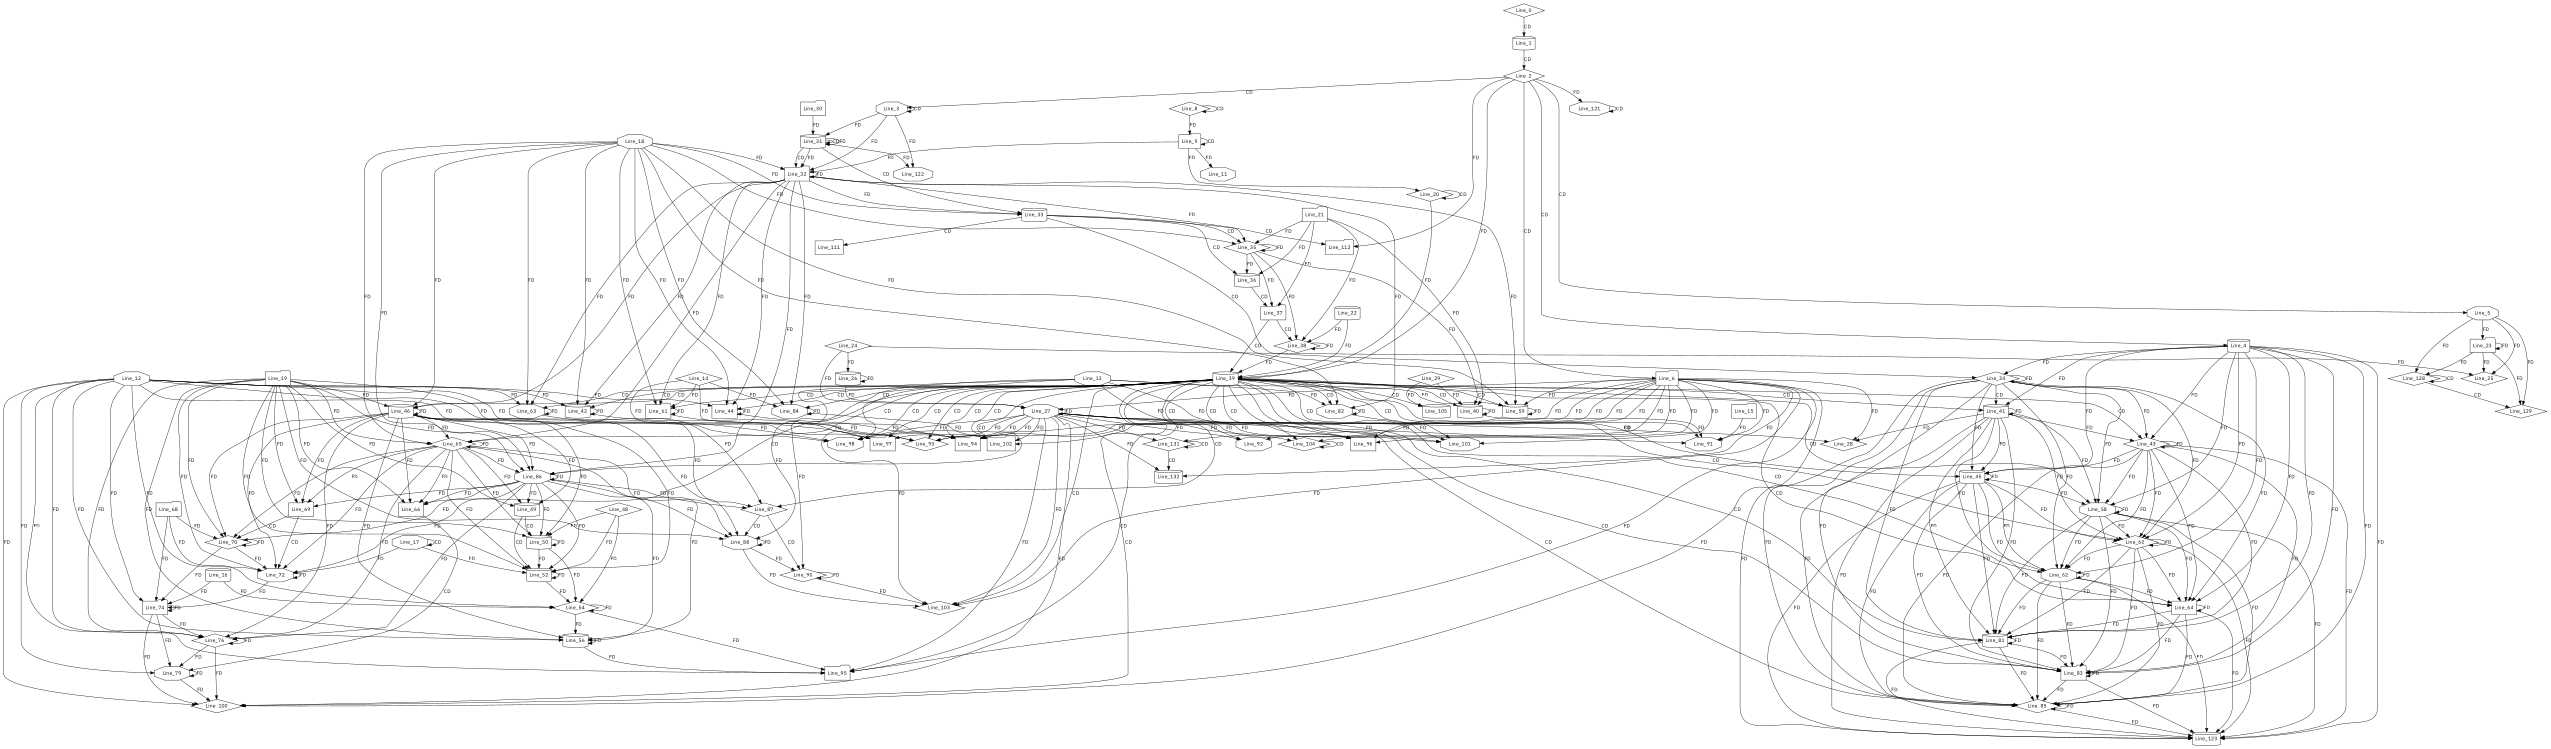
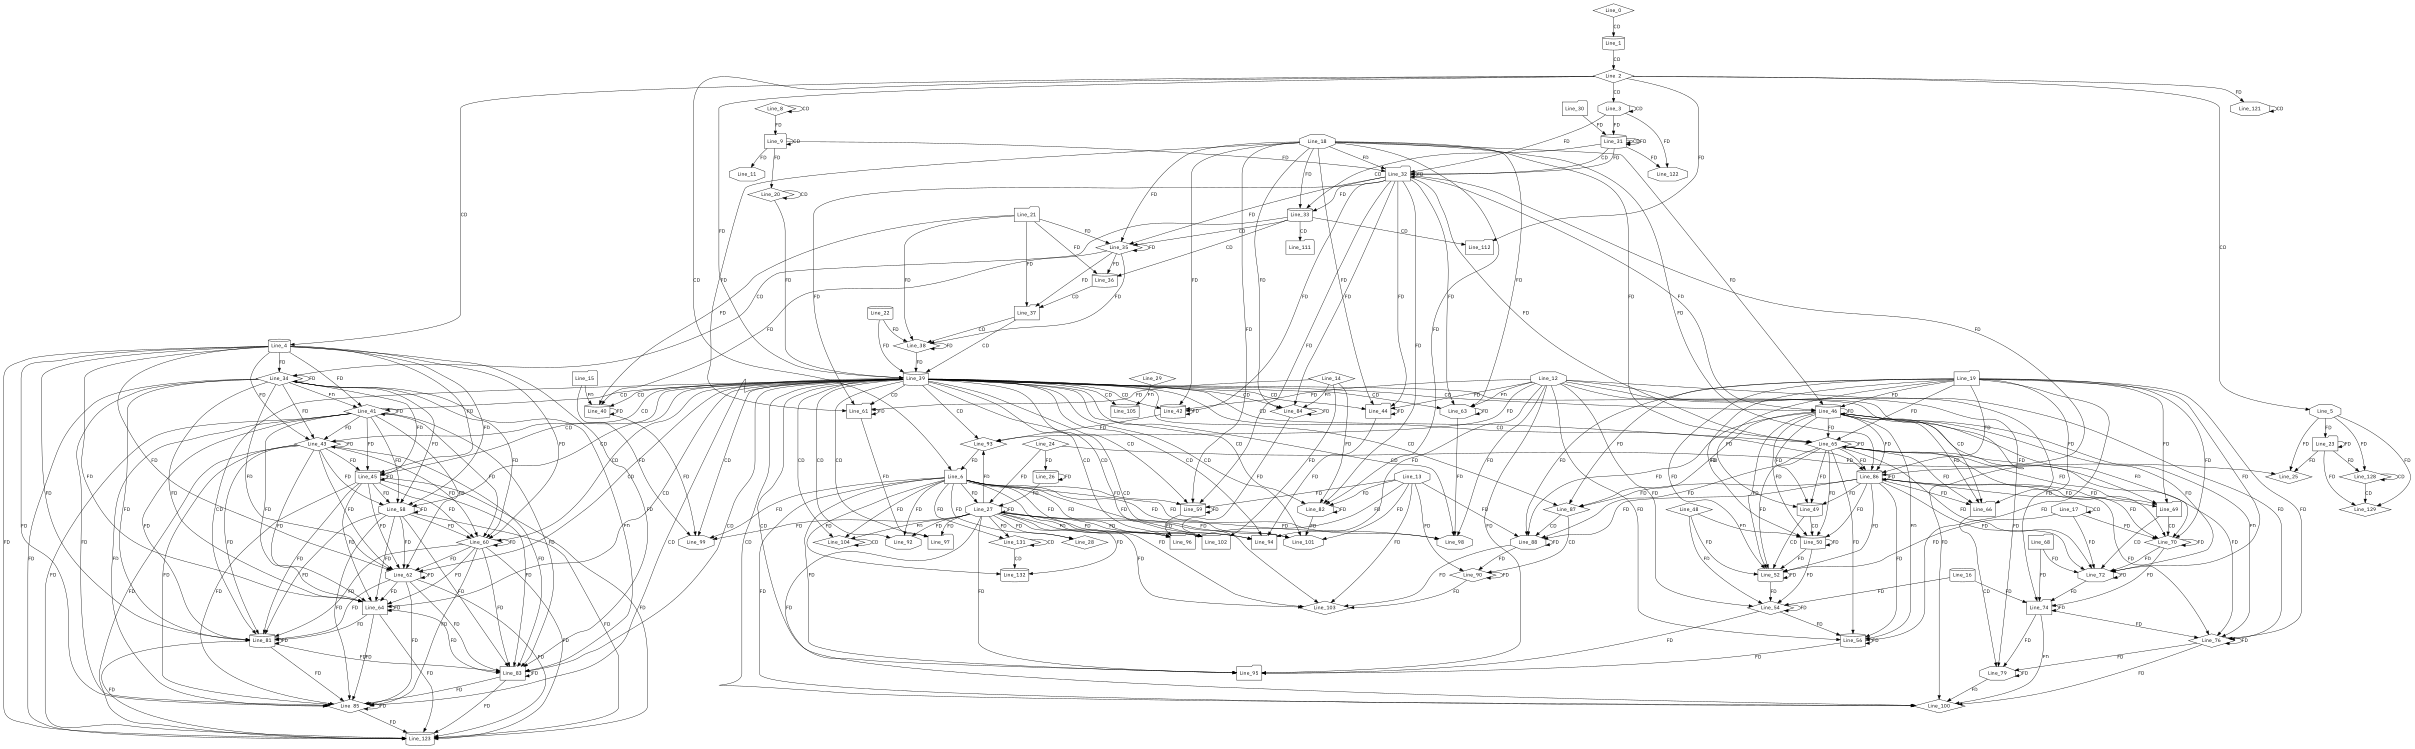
edge "Line_29" -> "Line_40": now "Line_15" -> "Line_40"
edge "Line_34" -> "Line_41": label "CD" -> "FD"
node "Line_84": shape octagon -> diamond
node "Line_41": shape cylinder -> diamond
edge "Line_6" -> "Line_93": reversed
edge "Line_41" -> "Line_28": now "Line_41" -> "Line_64"
edge "Line_14" -> "Line_97": now "Line_14" -> "Line_82"
node "Line_91": label "Line_91" -> "Line_99"
node "Line_86": shape octagon -> cylinder
edge "Line_68" -> "Line_70": now "Line_17" -> "Line_70"
